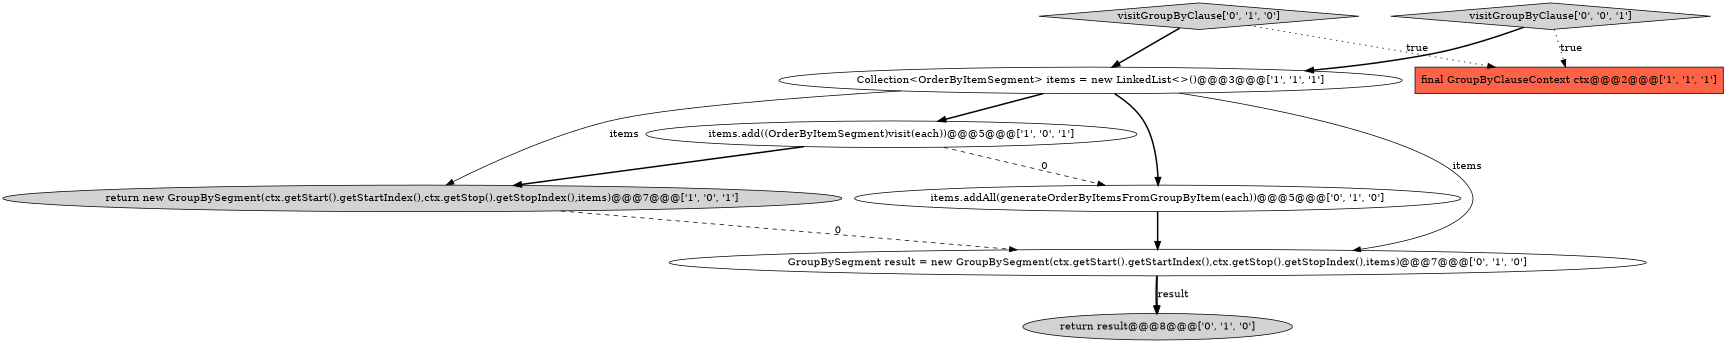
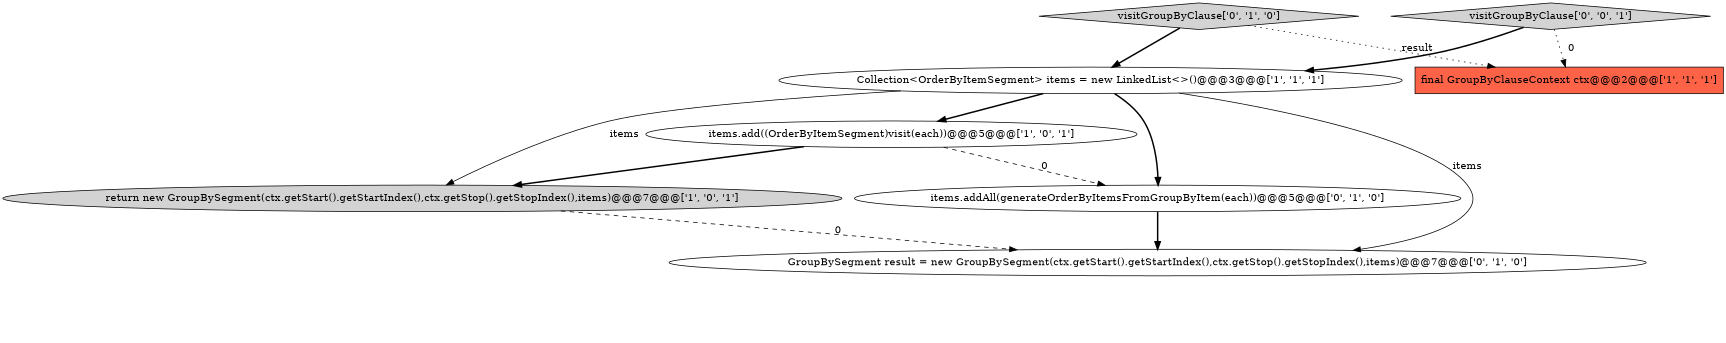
edge "visitGroupByClause['0', '1', '0']" -> "final GroupByClauseContext ctx@@@2@@@['1', '1', '1']": label "true" -> "result"
edge "visitGroupByClause['0', '0', '1']" -> "final GroupByClauseContext ctx@@@2@@@['1', '1', '1']": label "true" -> "0"
node "return result@@@8@@@['0', '1', '0']": removed
